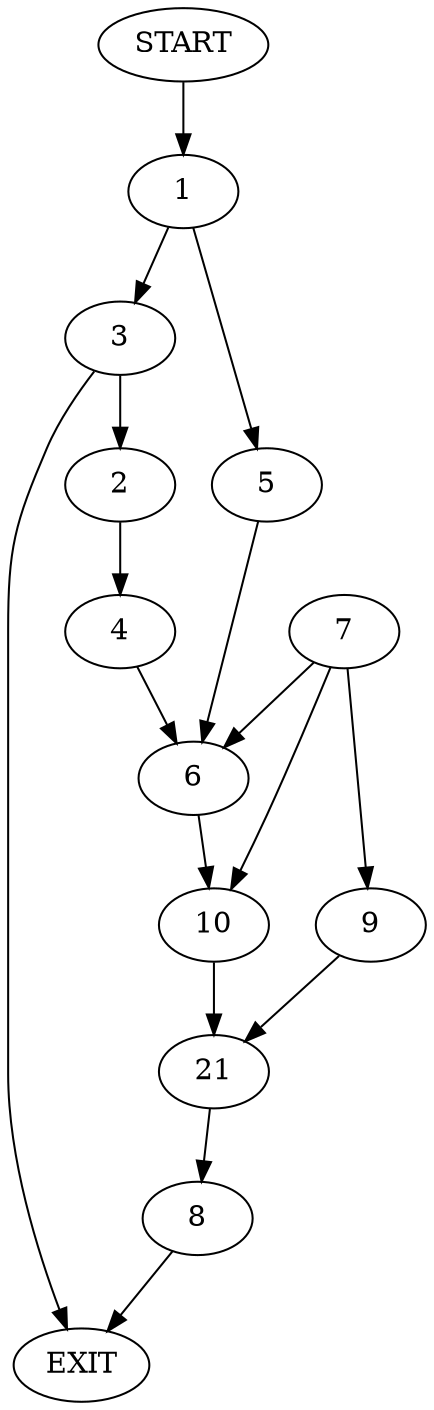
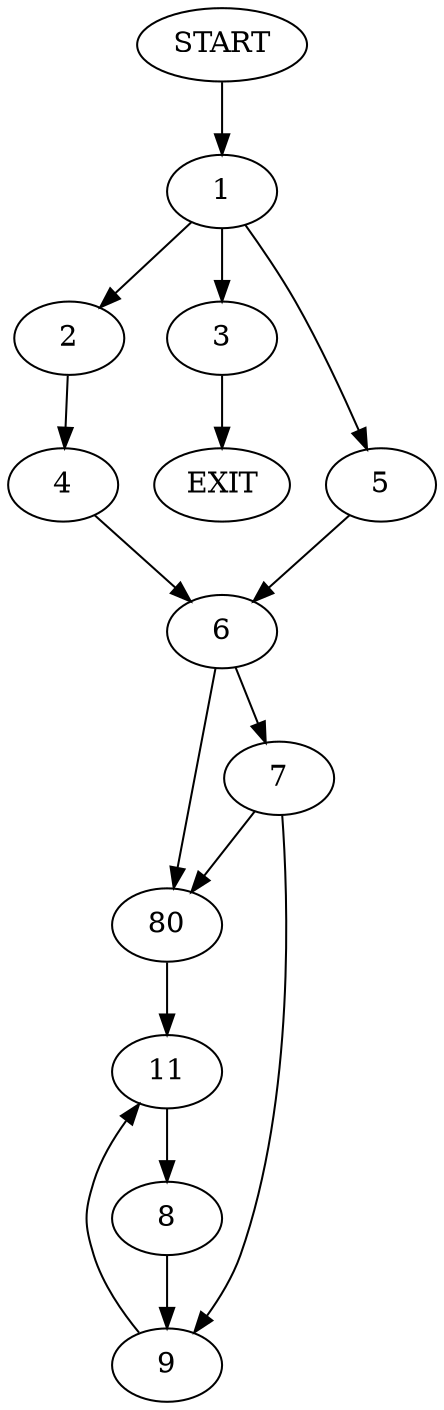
edge "3" -> "2": now "1" -> "2"
edge "7" -> "6": reversed
node "10": label "10" -> "80"
node "21": label "21" -> "11"
edge "8" -> "EXIT": now "8" -> "9"
